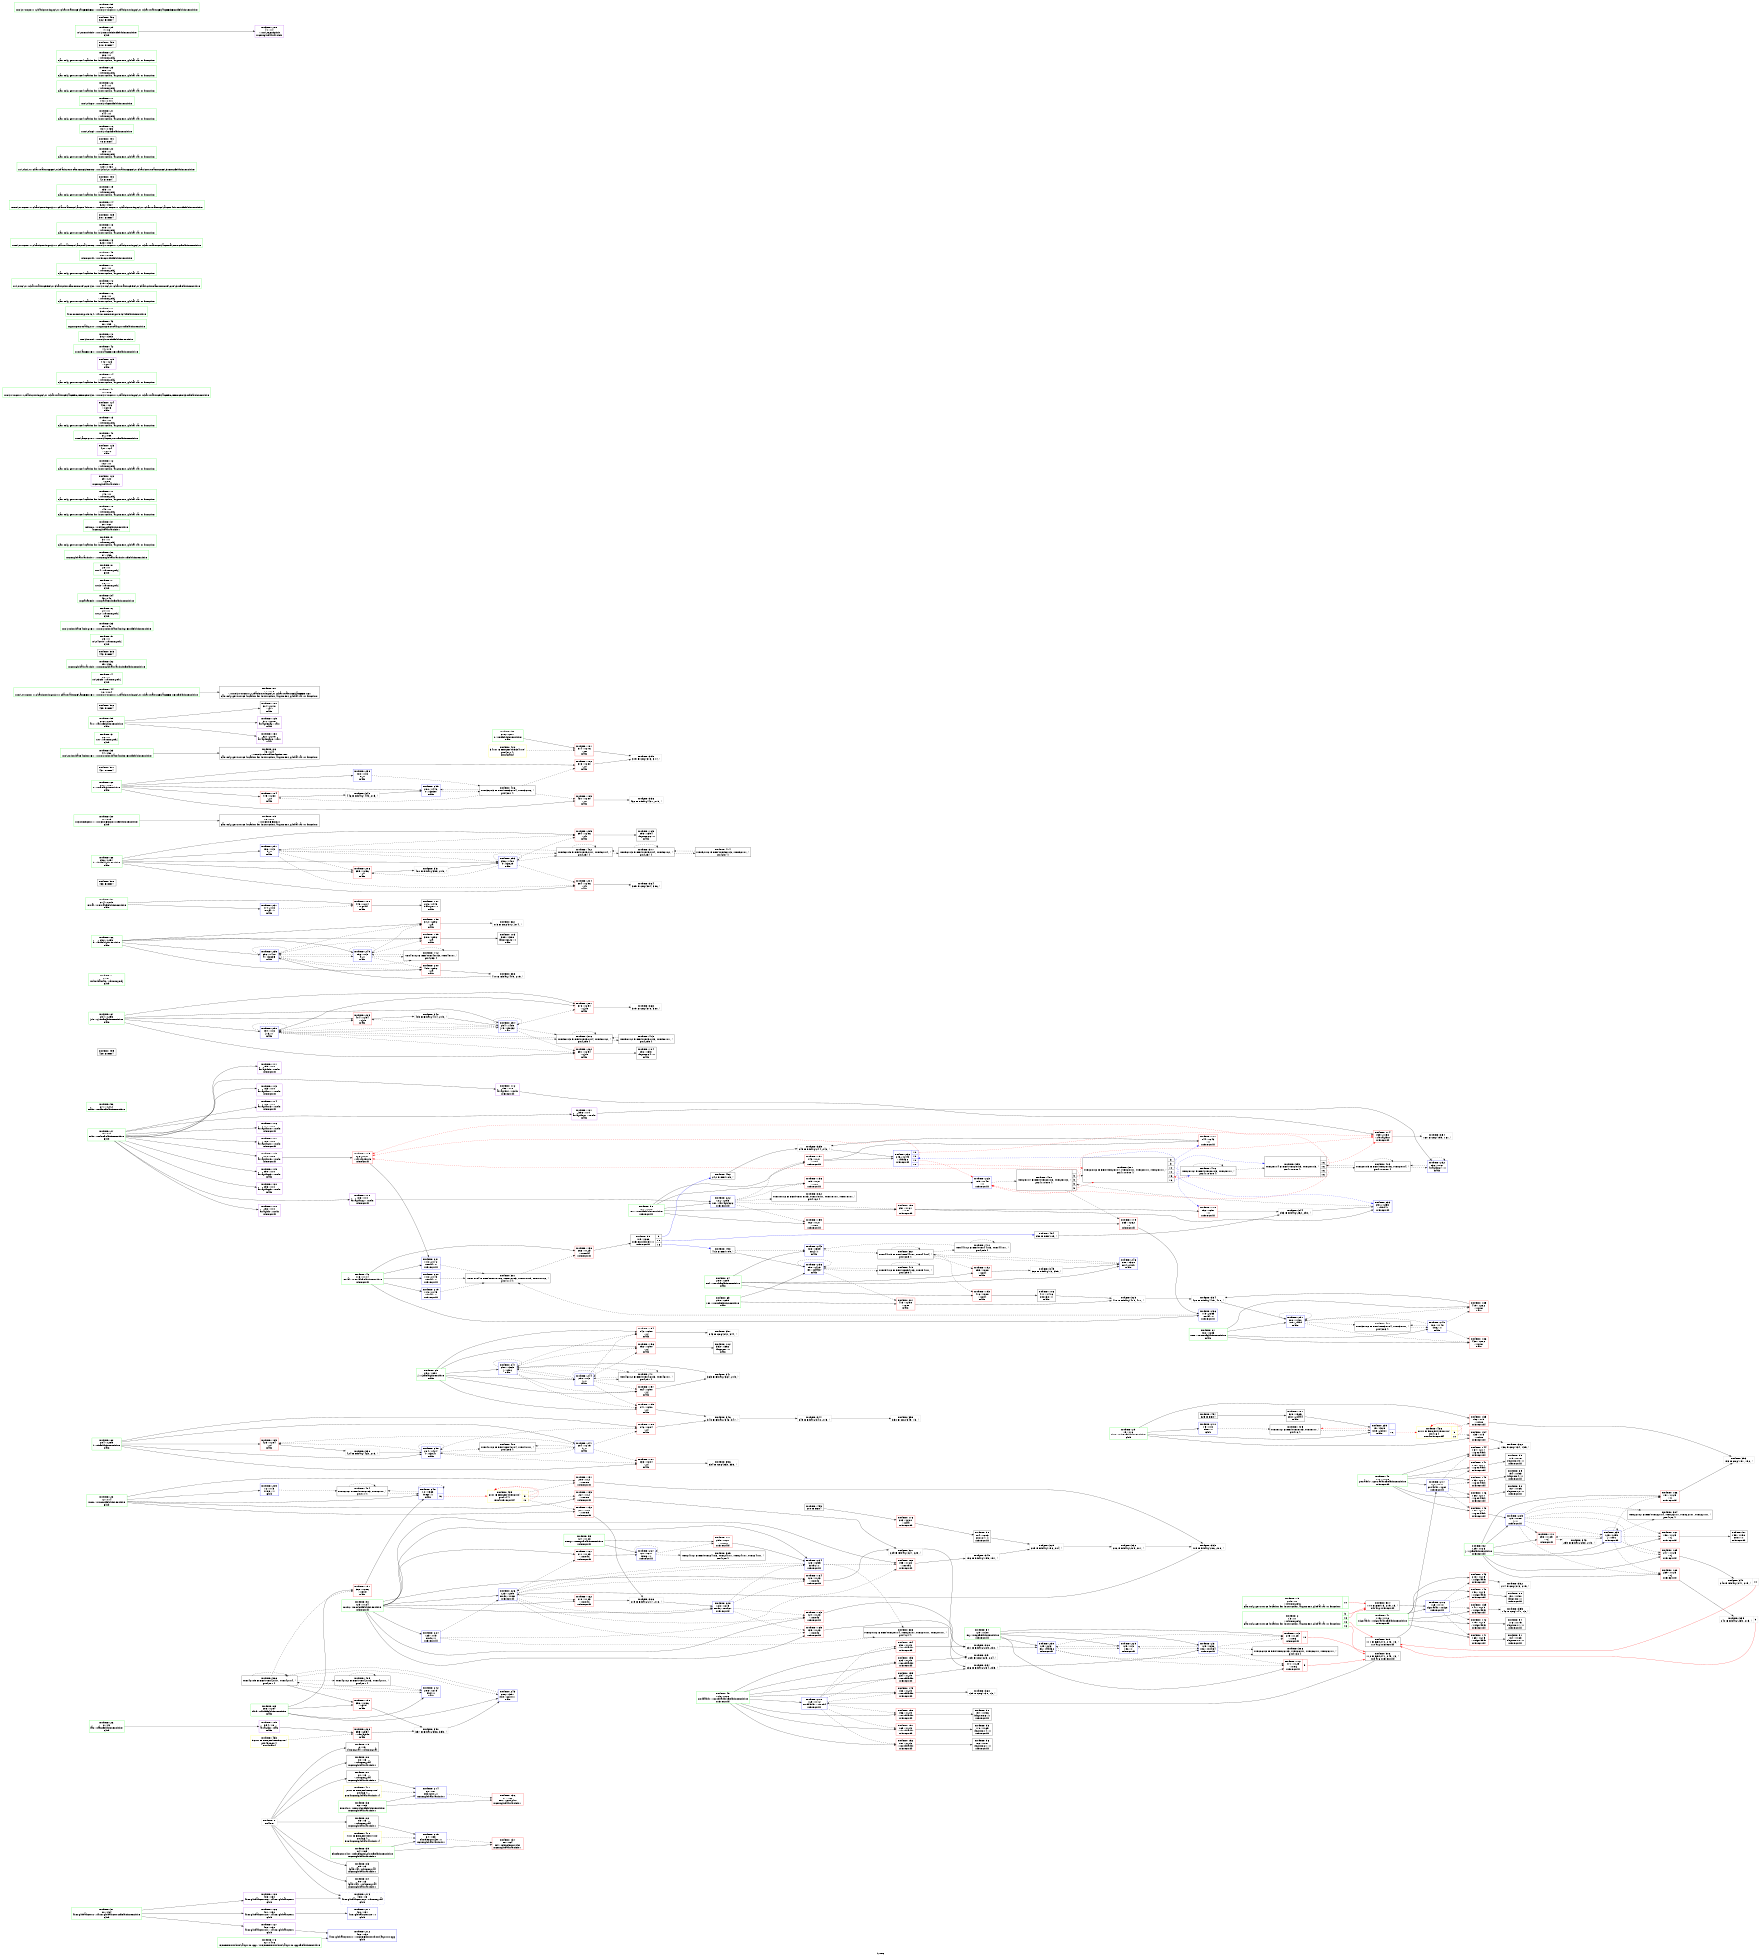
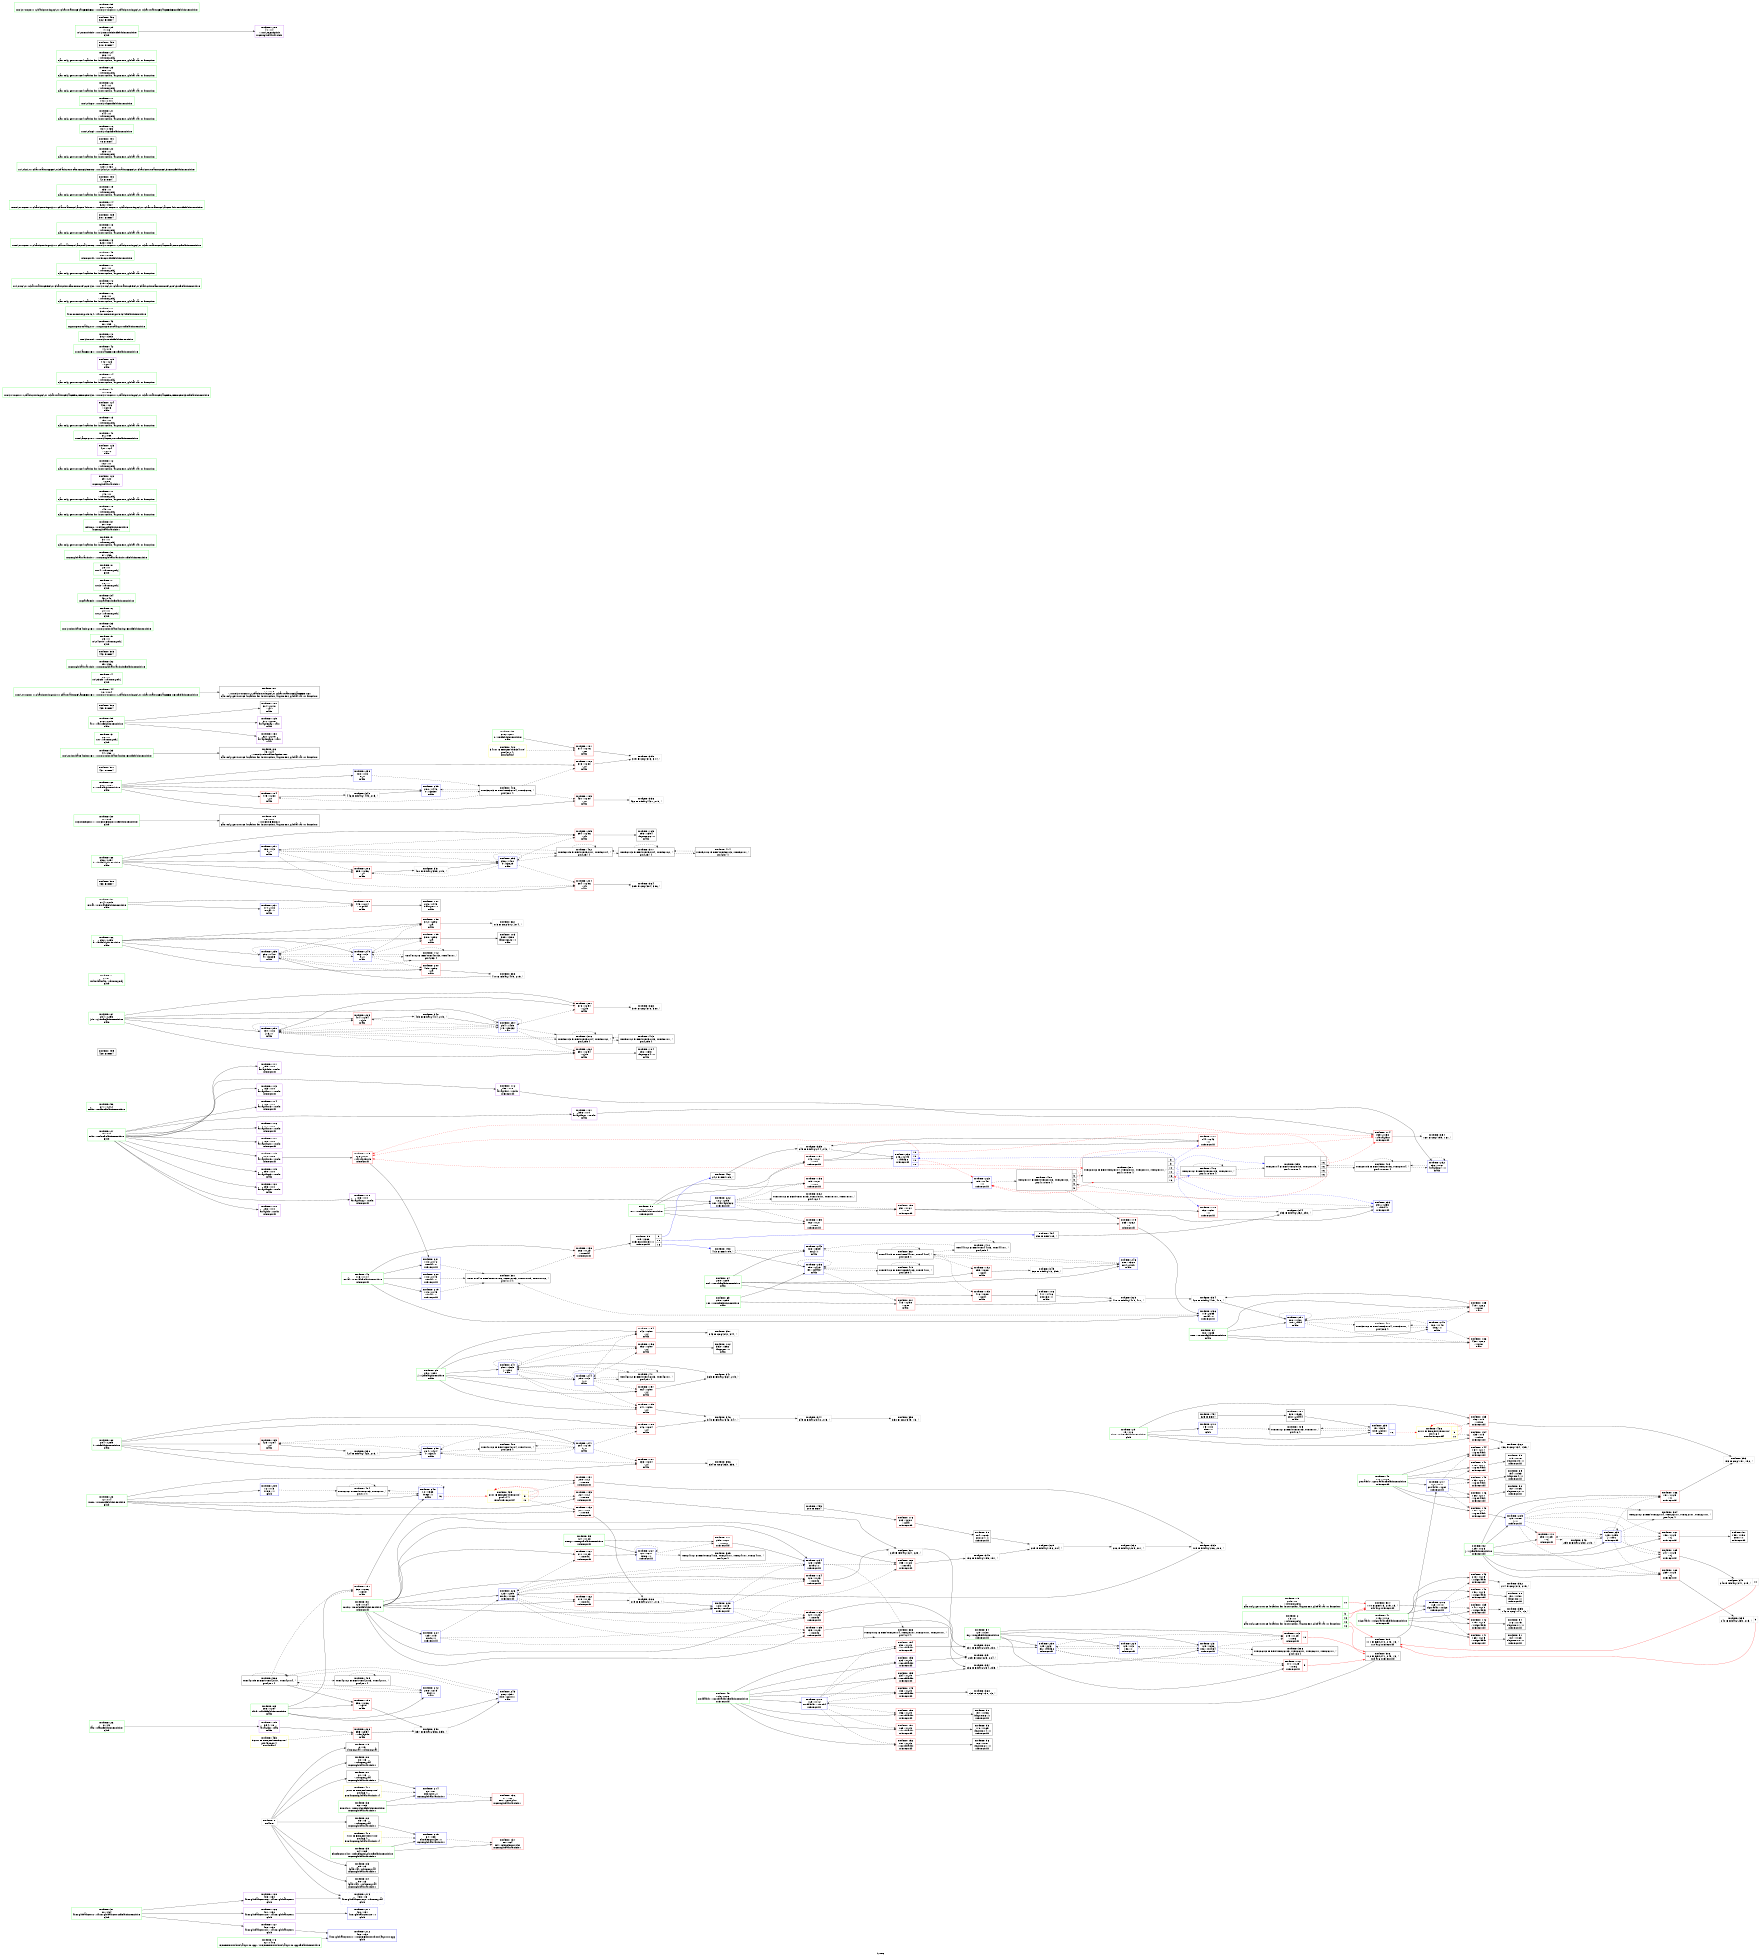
edge "NodeID: 239" -> "NodeID: 405": color red -> black
node "NodeID: 153": color red -> purple
